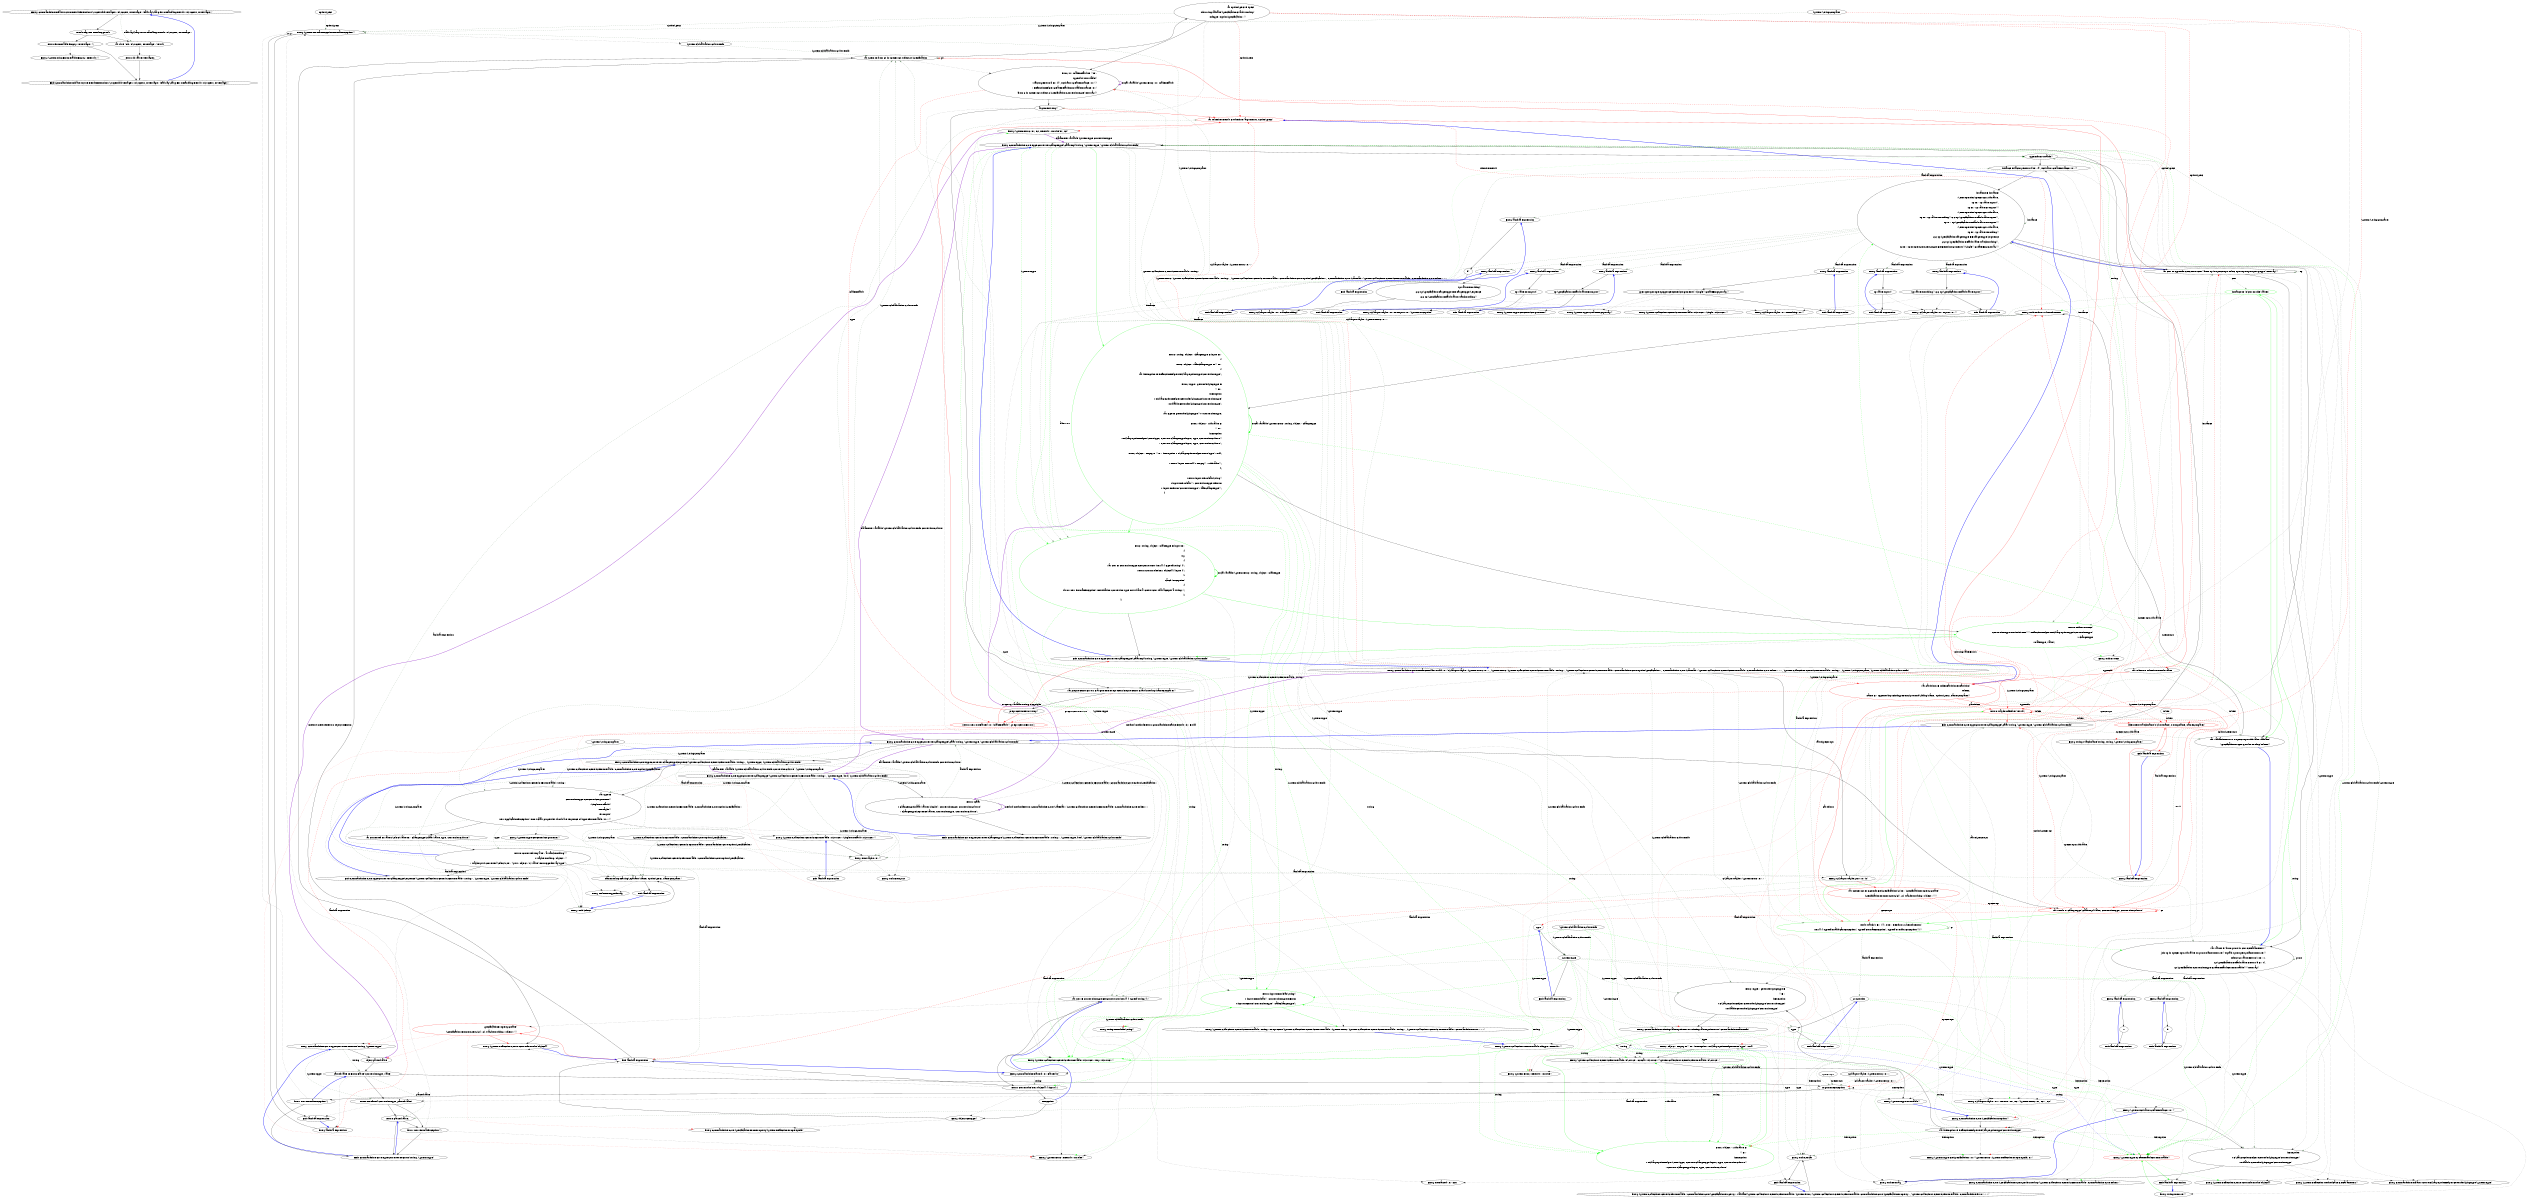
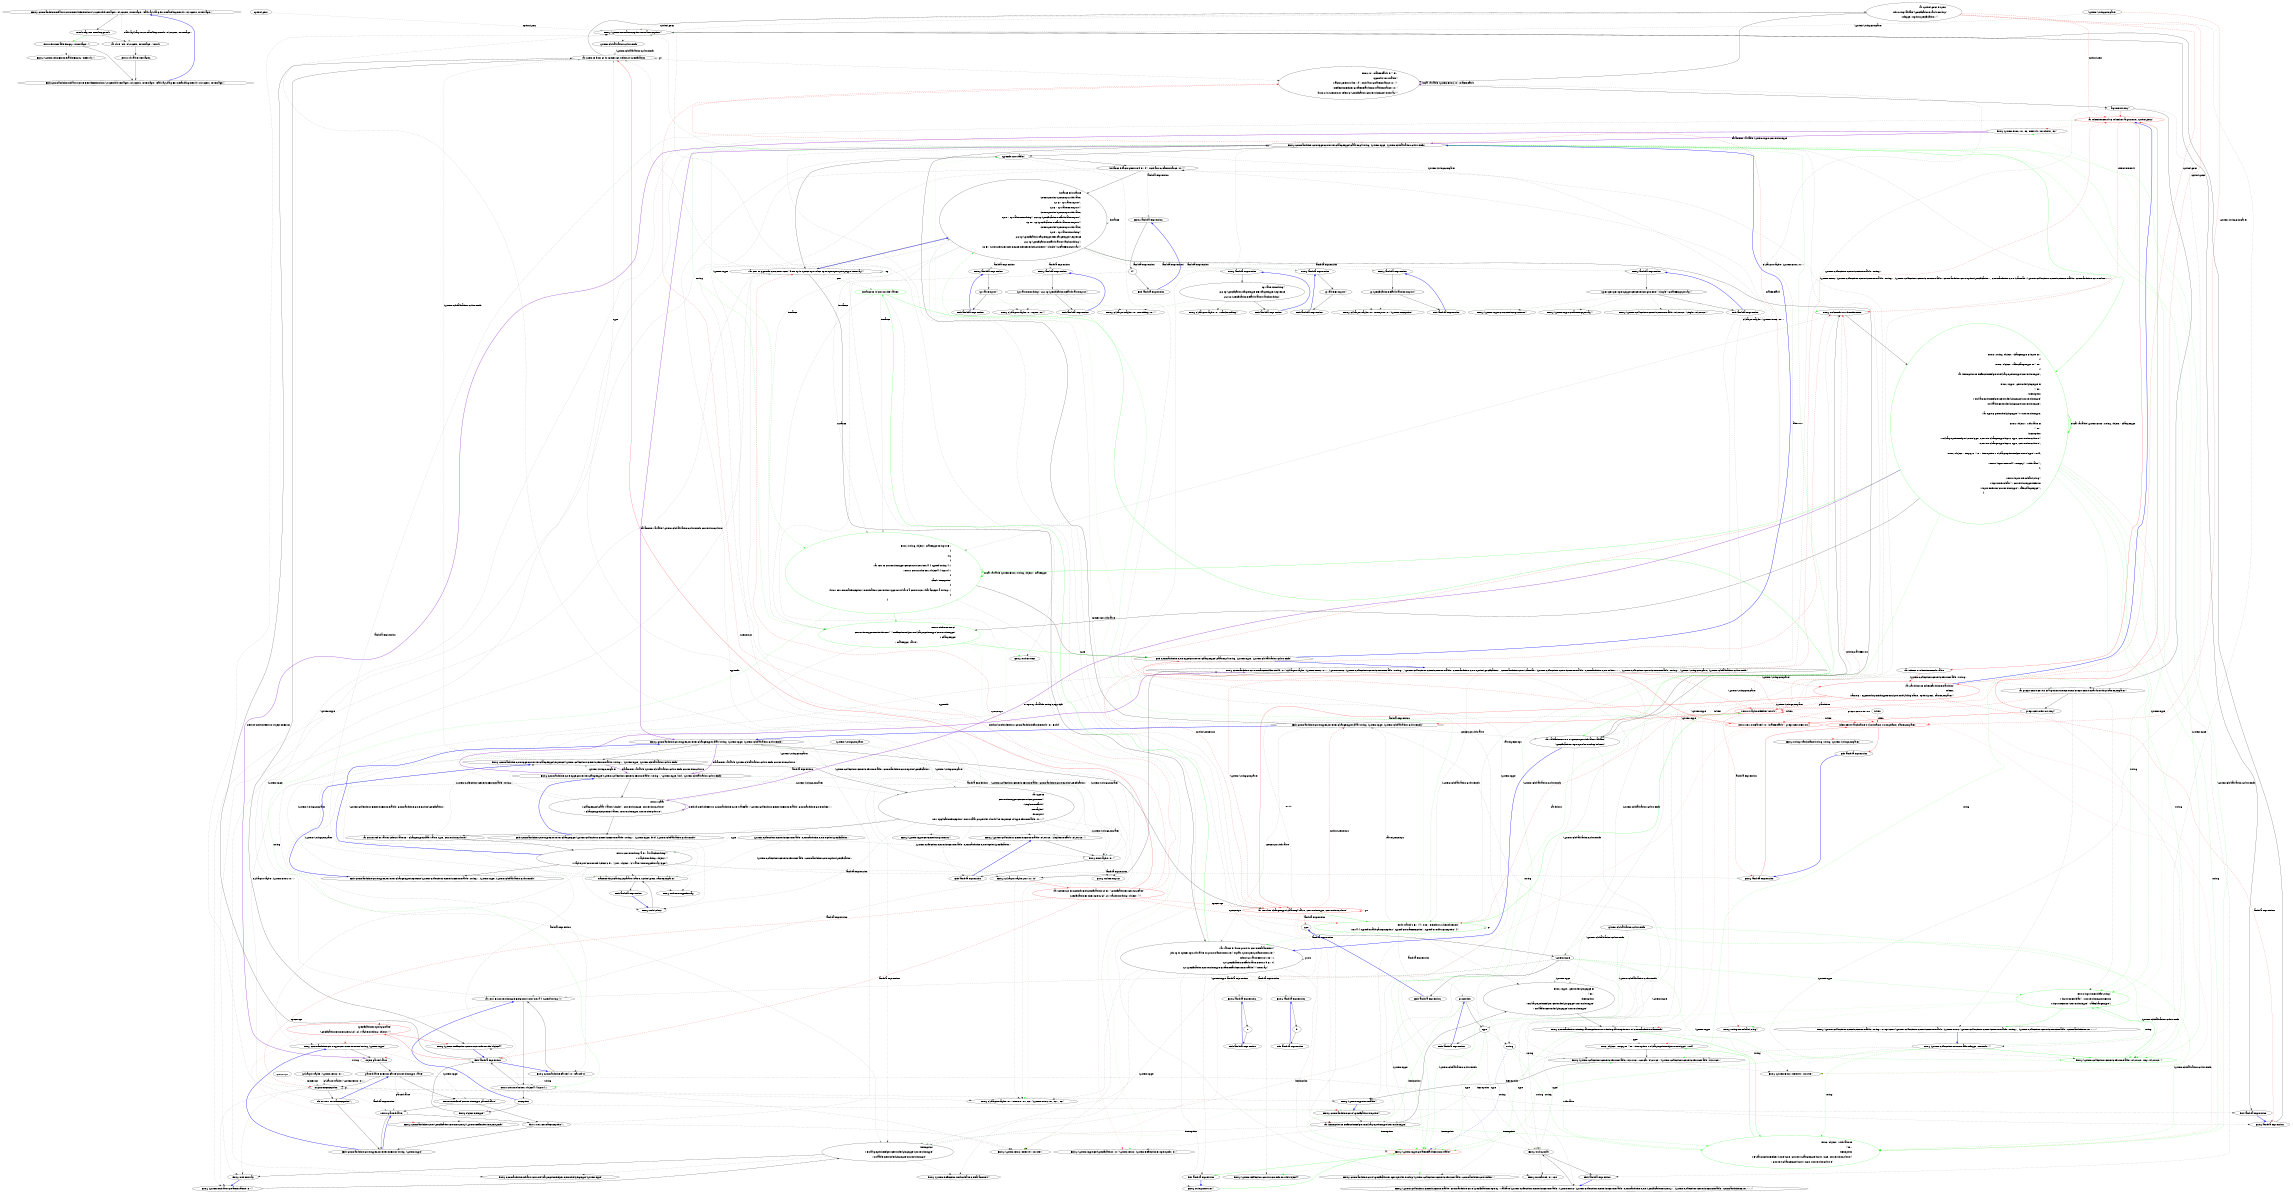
edge "result.Tag == ResultType.Ok" -> "return Enumerable.Empty<TMessage>();": color black -> green
edge "return ctor.Invoke(new object[] { input });" -> "Entry object.GetType()": color black -> darkorchid
edge "Entry System.Activator.CreateInstance<T>()" -> "Entry Unk.ToArray": reversed
